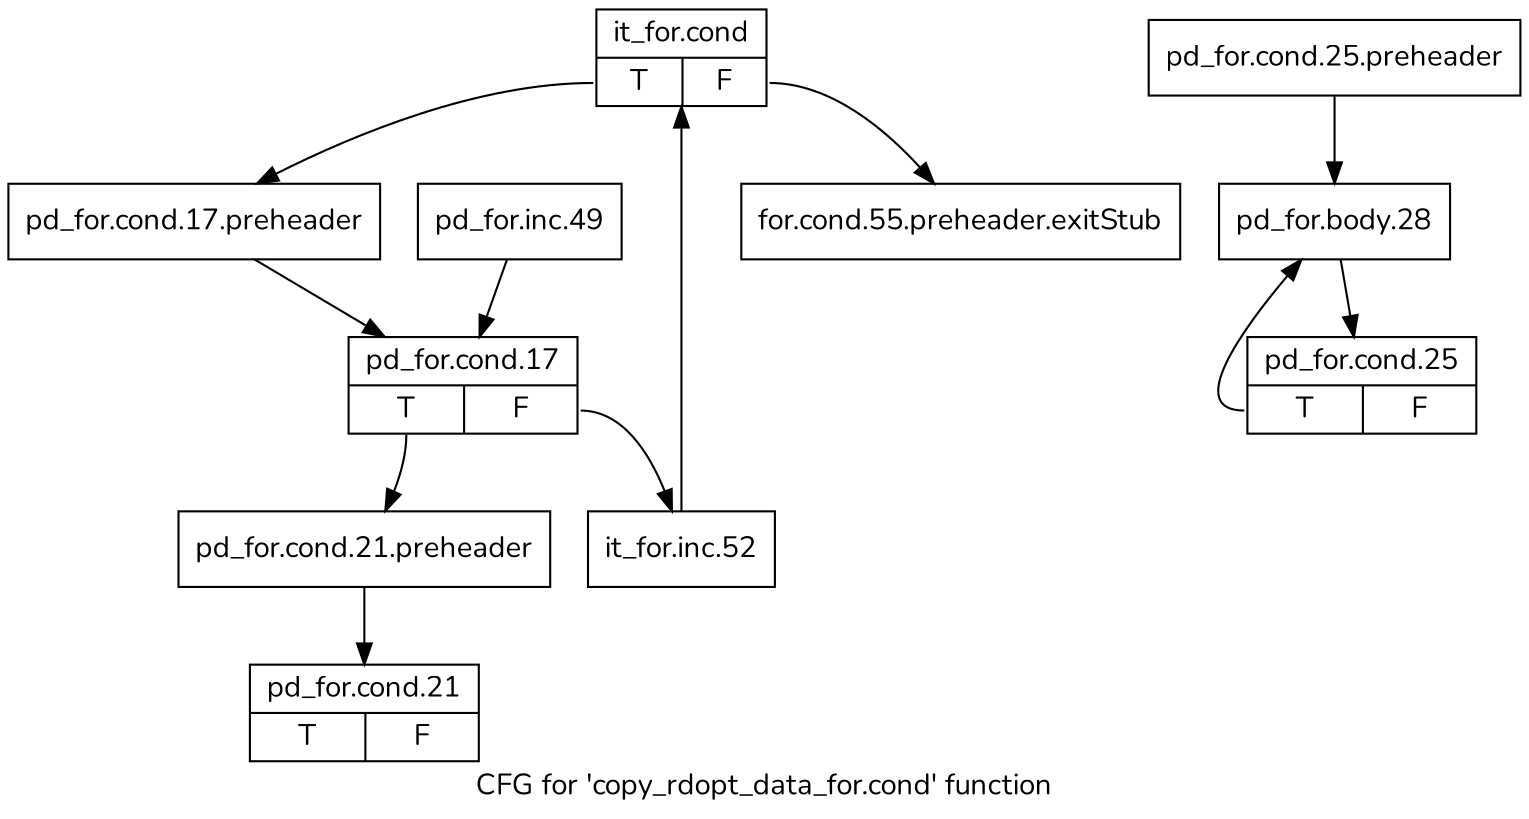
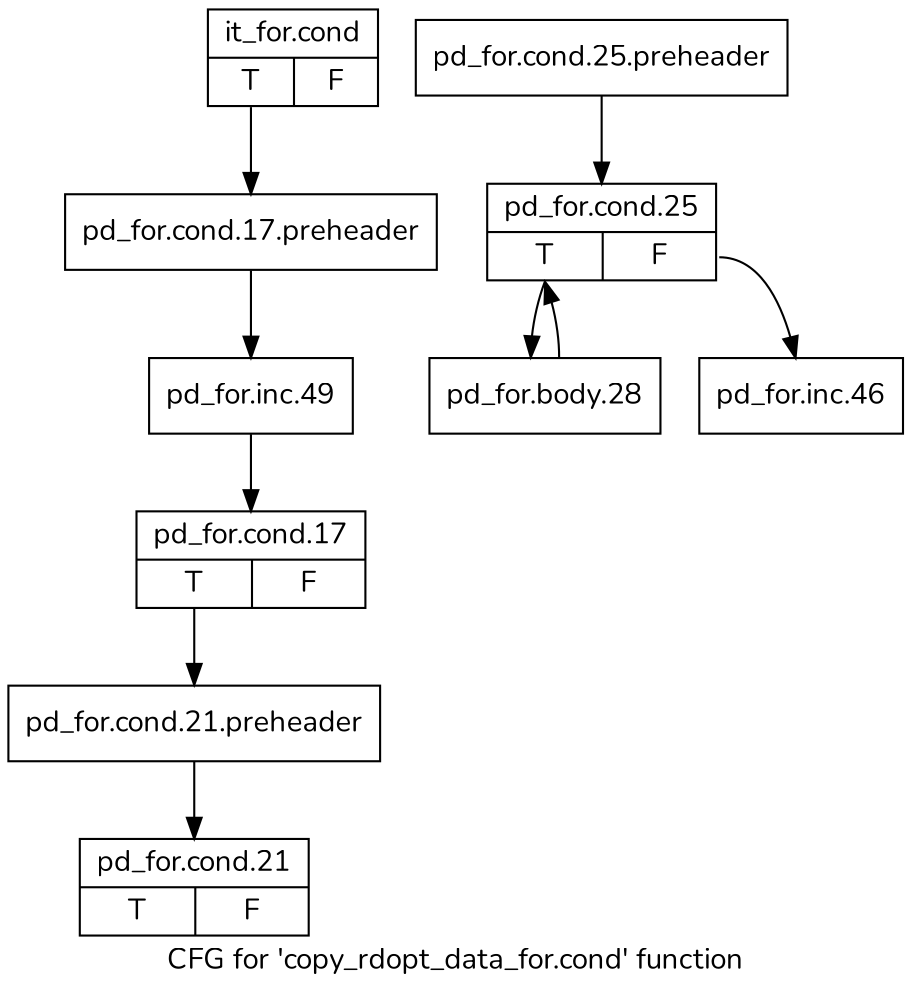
edge "pd_for.cond.25.preheader" -> "pd_for.body.28": now "pd_for.cond.25.preheader" -> "pd_for.cond.25"
node "for.cond.55.preheader.exitStub": removed
edge "pd_for.cond.17.preheader" -> "pd_for.cond.17": now "pd_for.cond.17.preheader" -> "pd_for.inc.49"
node "pd_for.inc.46": added
node "it_for.inc.52": removed
